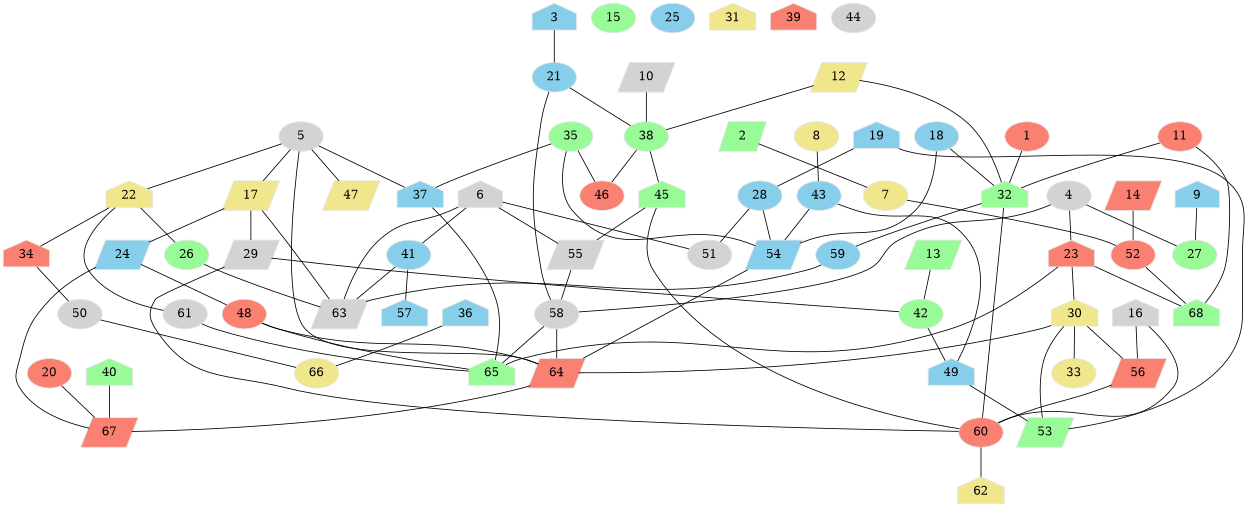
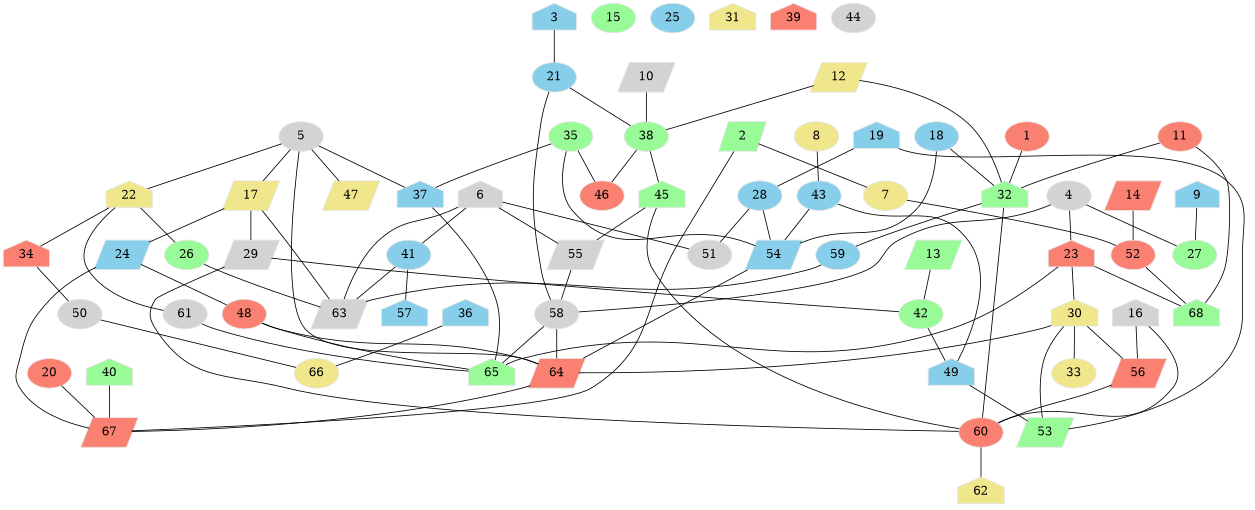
edge "2" -- "67": added
